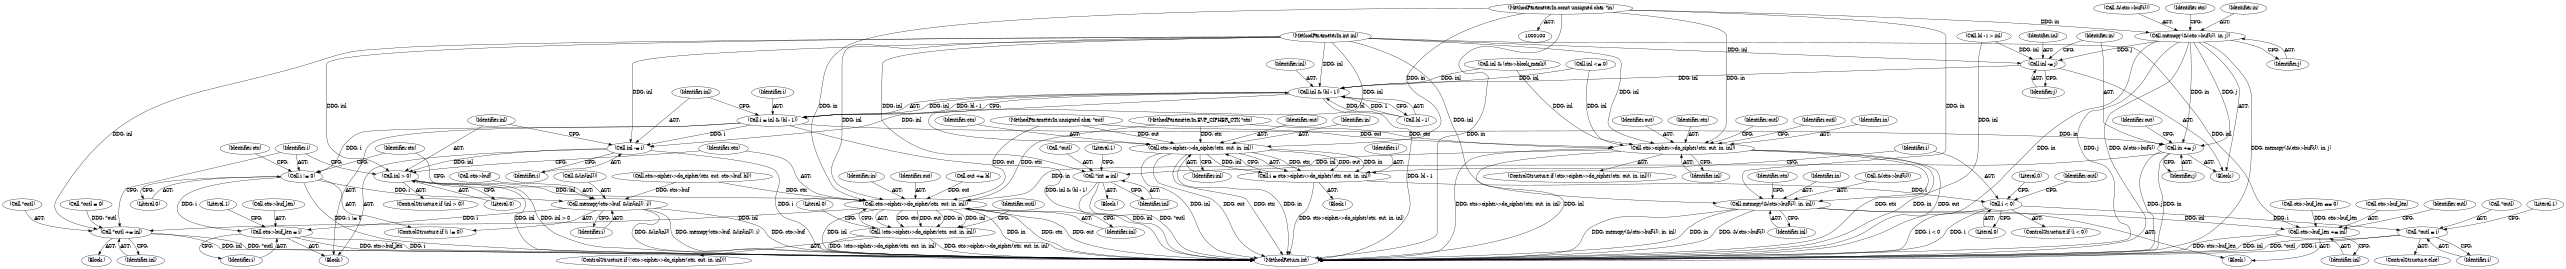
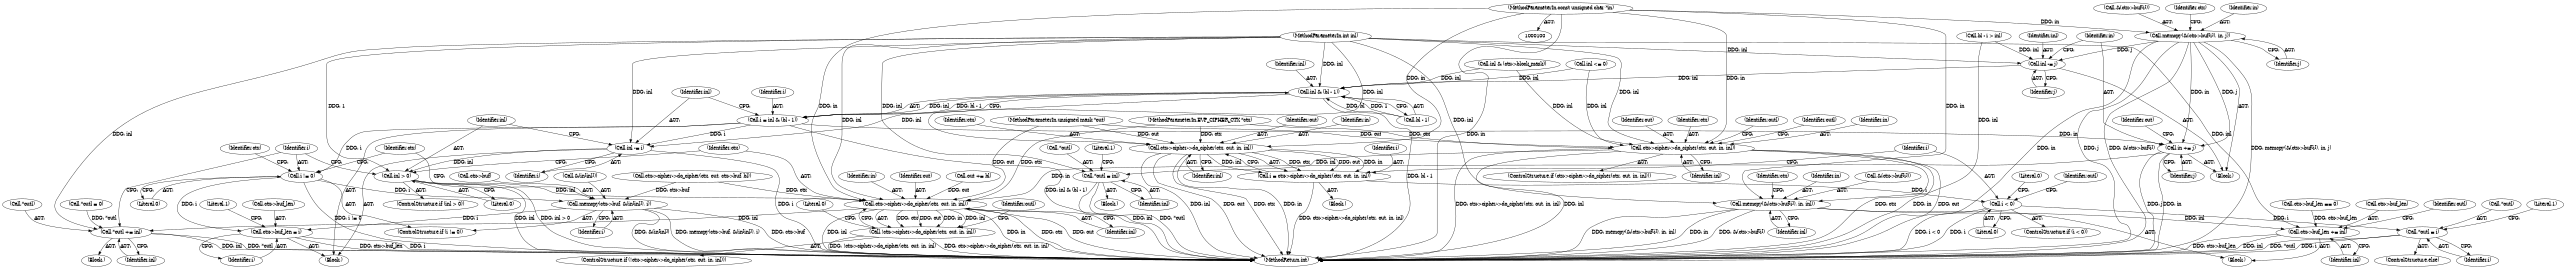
edge "(MethodParameterIn,int inl)" -> "(Call,inl > 0)": label "DDG: inl" -> "DDG: 1"
node "(MethodParameterIn,unsigned char *out)": label "(MethodParameterIn,unsigned char *out)" -> "(MethodParameterIn,unsigned mask *out)"
node "(Call,*int = inl)": label "(Call,*int = inl)" -> "(Call,*outl = inl)"
